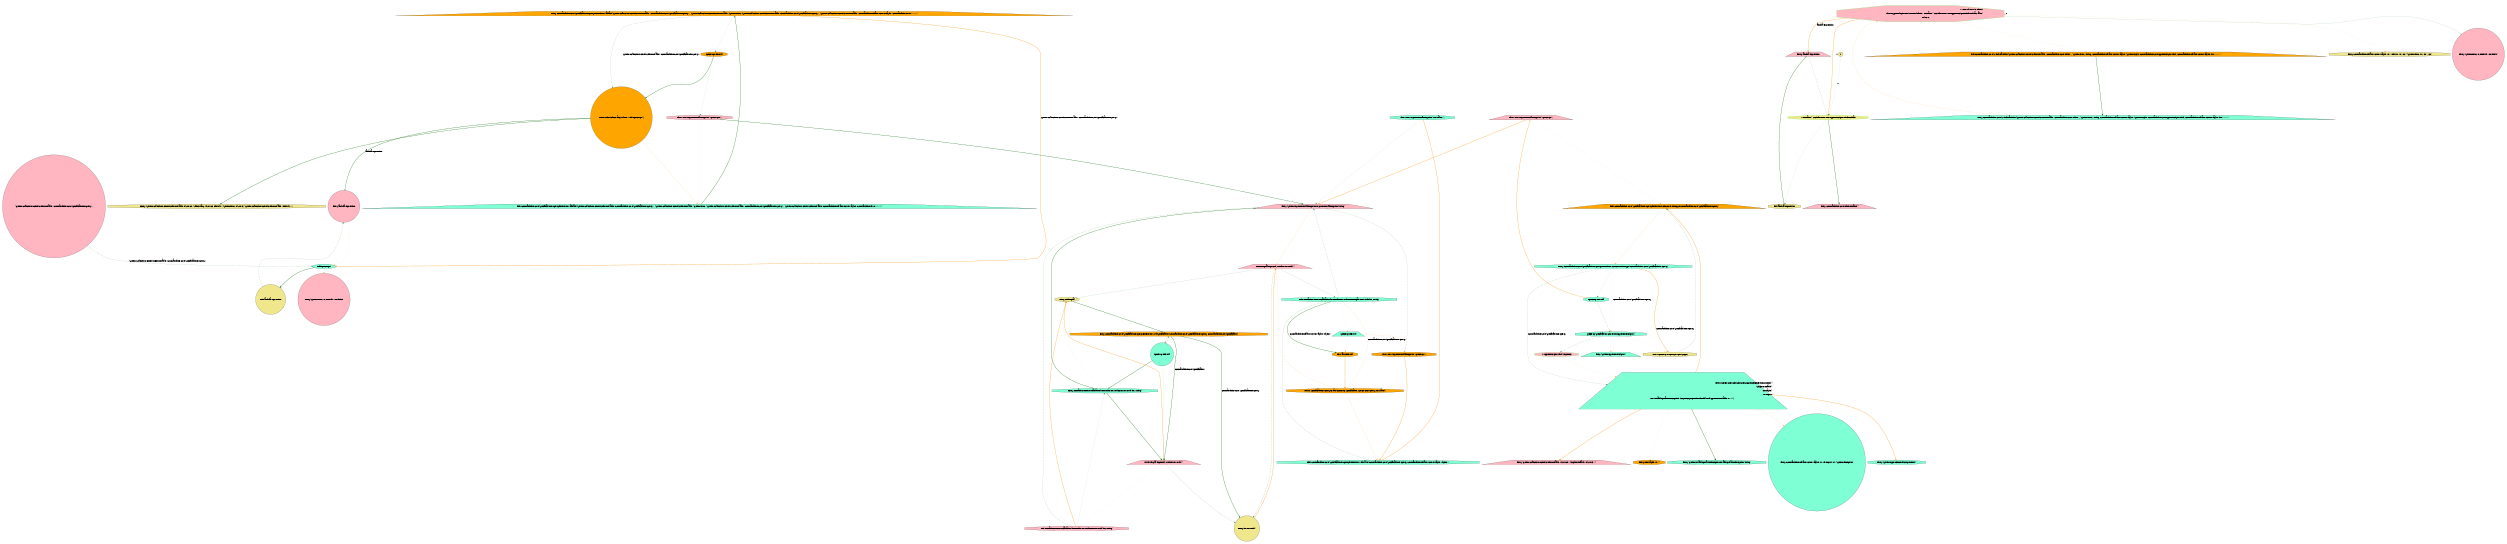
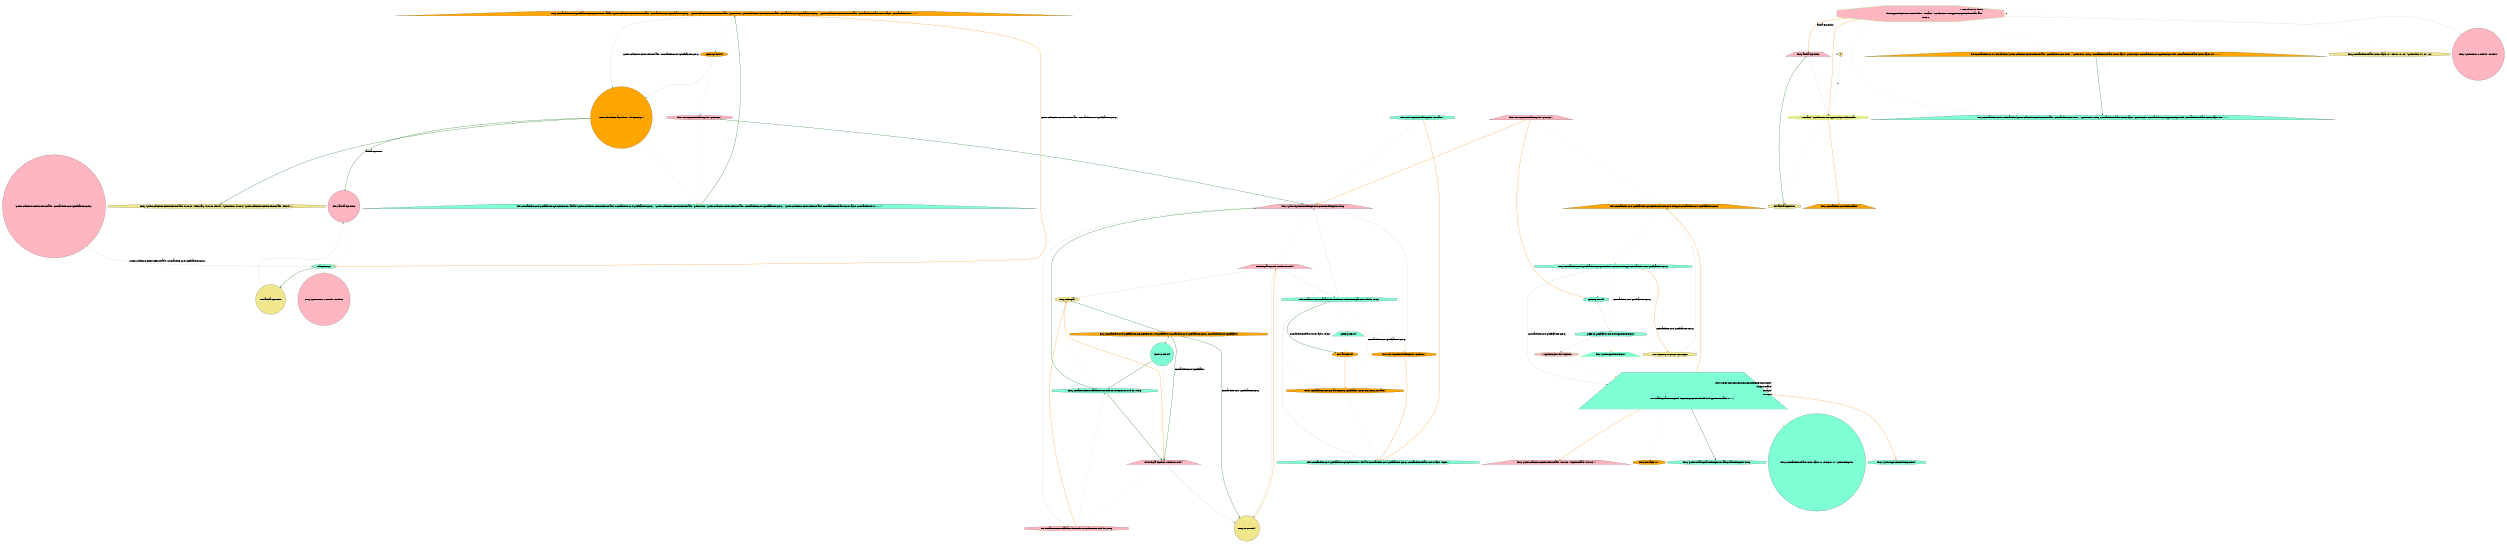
edge "specProps == null" -> "return rules.SelectMany(rule => rule(specProps));": style bold -> dashed
edge "1: t.IsName() && info.Item1 == TypeDescriptorKind.Boolean" -> "Entry CommandLine.Core.Token.IsName()": color darkgreen -> darkorange
node "Entry CommandLine.Core.Token.IsName()": fillcolor lightpink -> orange
node "Entry System.Type.ToDescriptor()": color black -> green
